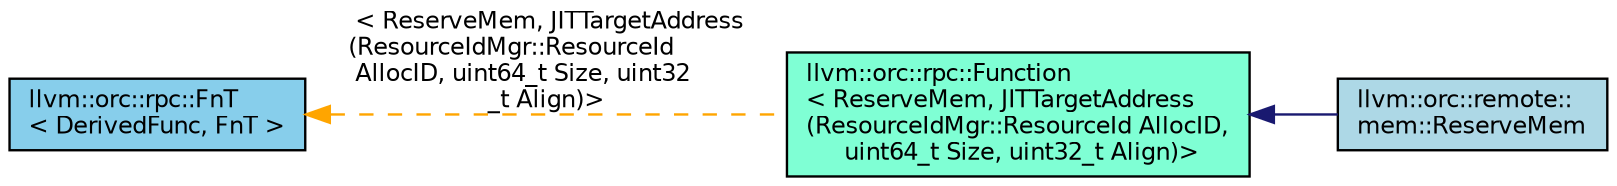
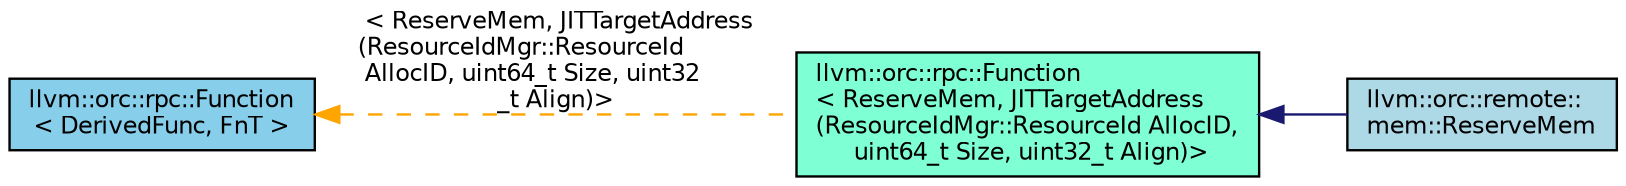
node "llvm::orc::rpc::FnT < DerivedFunc, FnT >": label "llvm::orc::rpc::FnT < DerivedFunc, FnT >" -> "llvm::orc::rpc::Function < DerivedFunc, FnT >"
